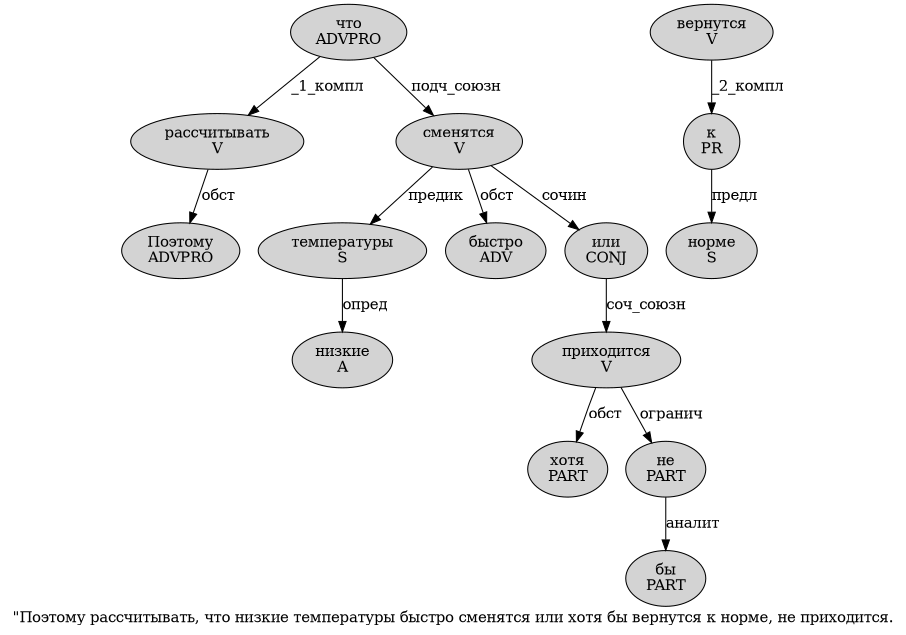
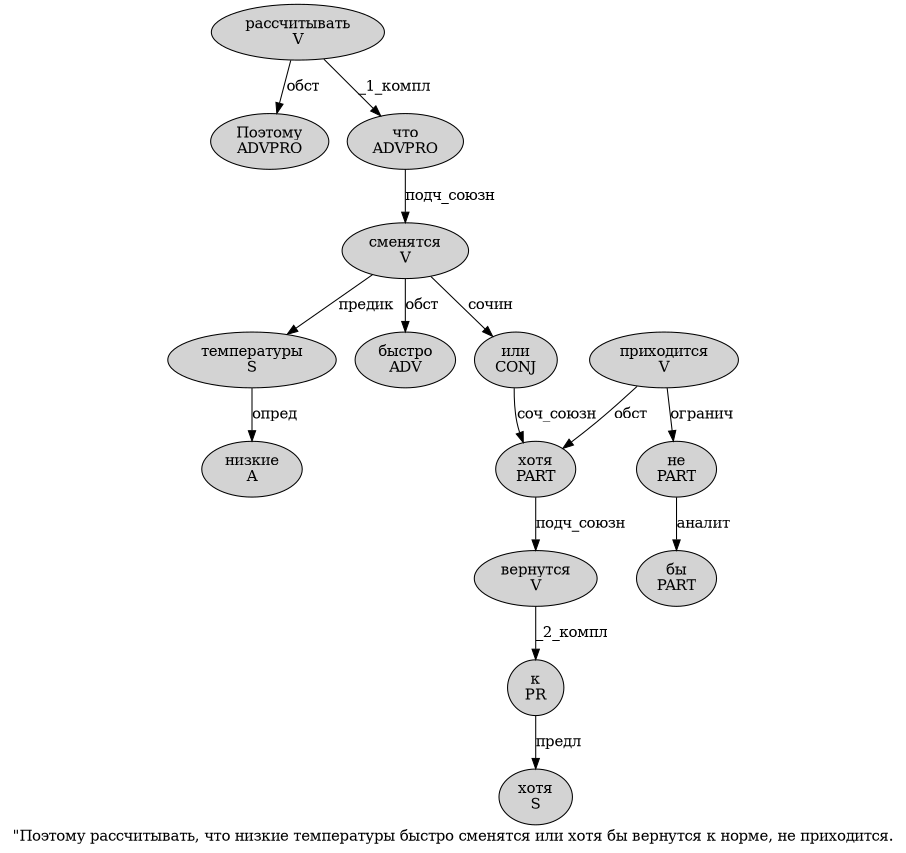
edge "что ADVPRO" -> "рассчитывать V": reversed
node "норме S": label "норме S" -> "хотя S"
edge "или CONJ" -> "приходится V": now "или CONJ" -> "хотя PART"
edge "хотя PART" -> "вернутся V": added, label "подч_союзн"
